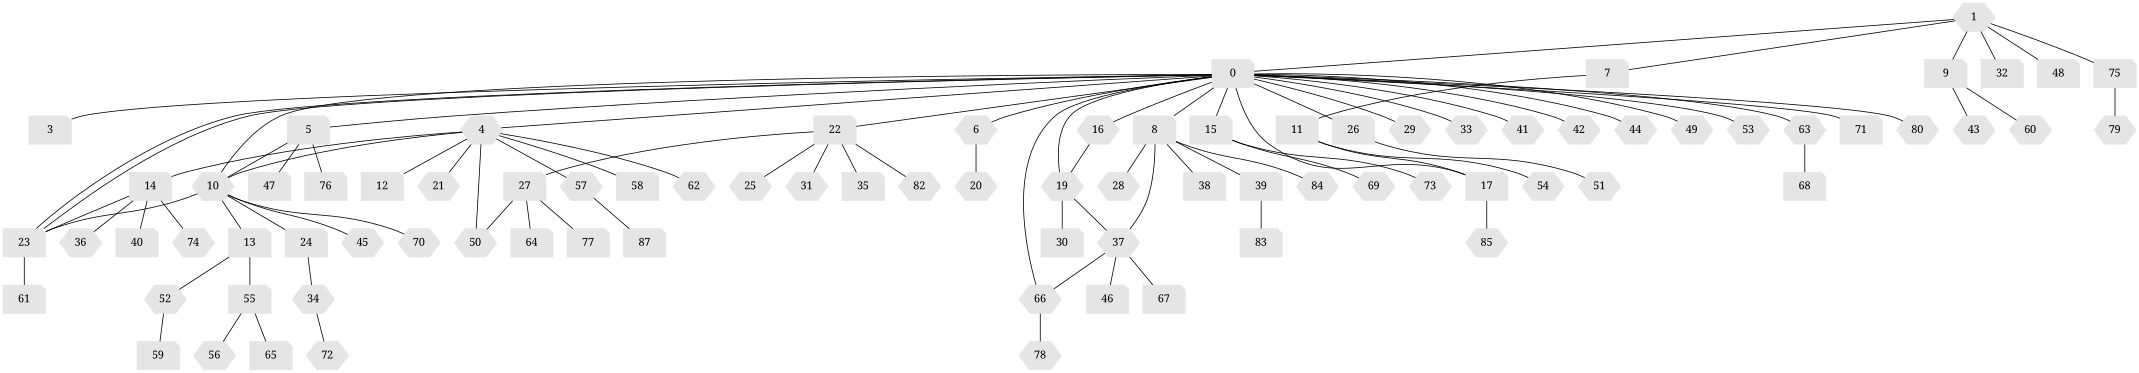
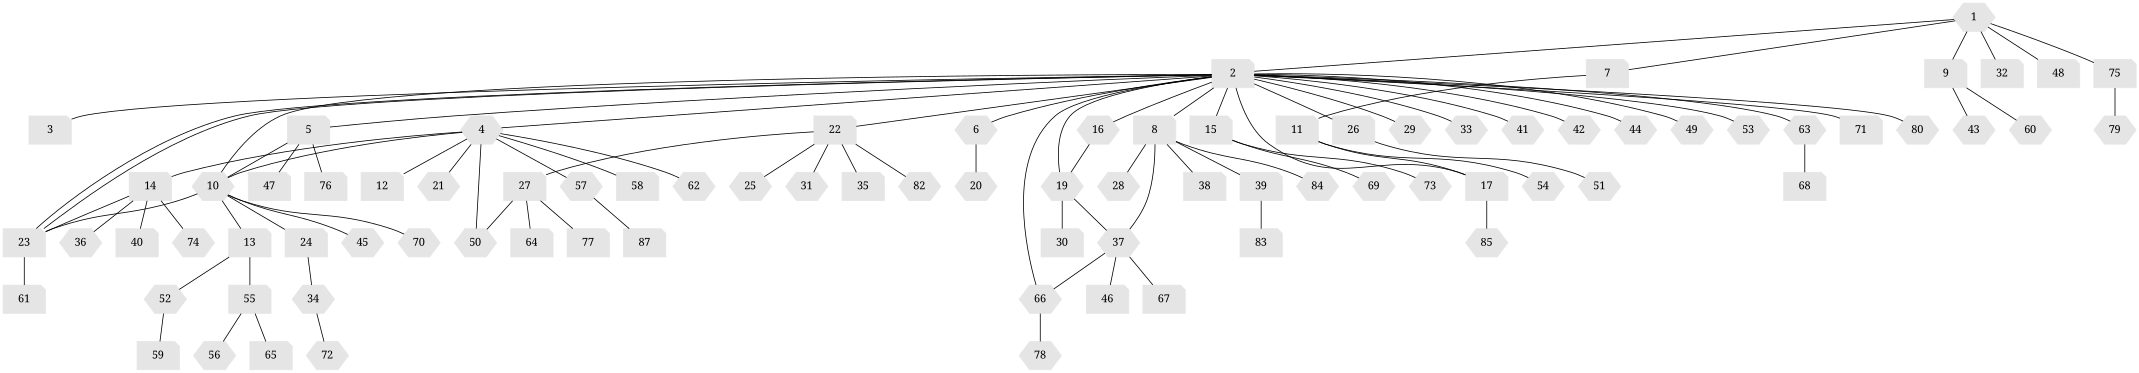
node "0": label "0" -> "2"
